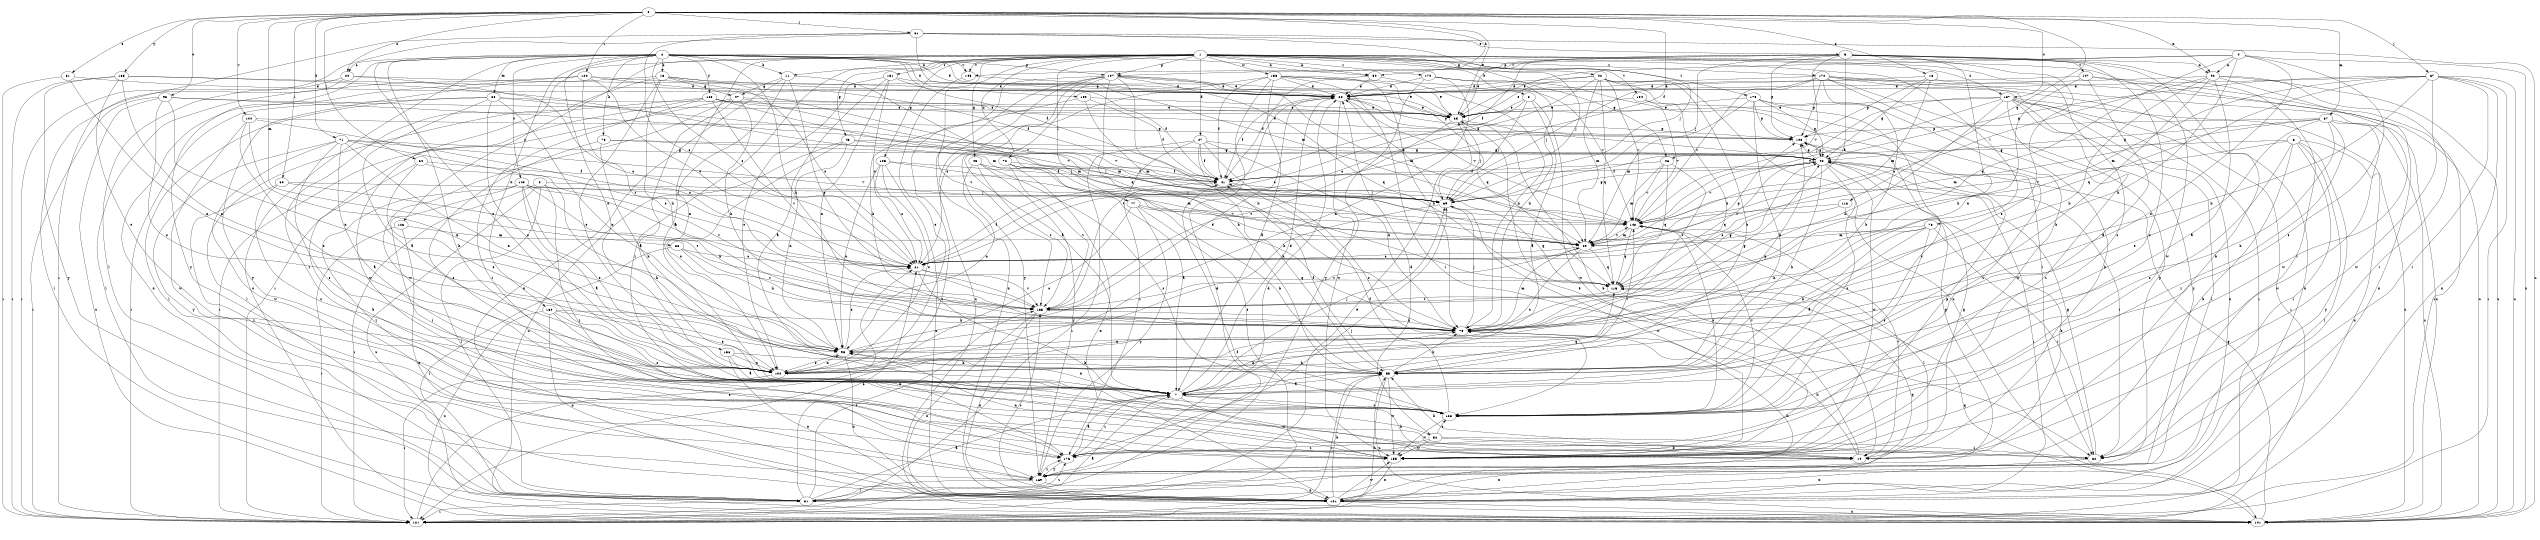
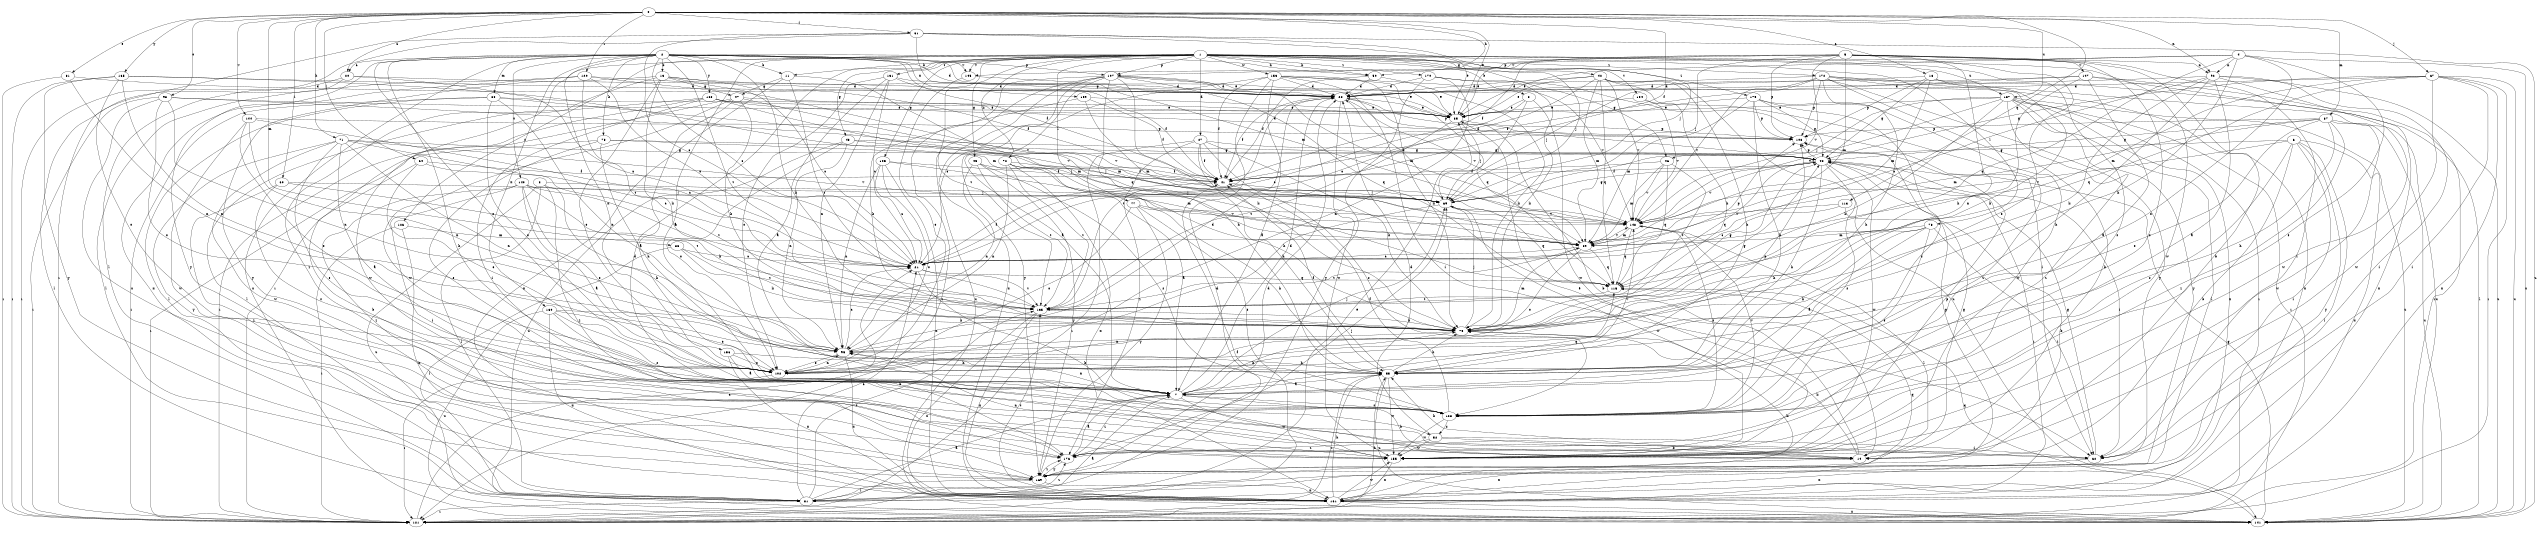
edge "61" -> "5": now "61" -> "35"
edge "147" -> "41": added, label "f"
edge "108" -> "48": removed, label "g"
edge "5" -> "89": label "a" -> "m"
edge "11" -> "135": label "p" -> "t"
edge "11" -> "95": now "72" -> "95"
edge "67" -> "75": now "18" -> "75"
edge "168" -> "135": now "2" -> "135"
edge "1" -> "176": label "z" -> "d"
edge "14" -> "148": now "69" -> "148"
edge "18" -> "141": label "u" -> "l"
edge "3" -> "121": now "73" -> "121"
edge "8" -> "7": removed, label "a"
edge "88" -> "7": removed, label "a"
edge "52" -> "128": reversed
edge "98" -> "141": now "98" -> "169"
